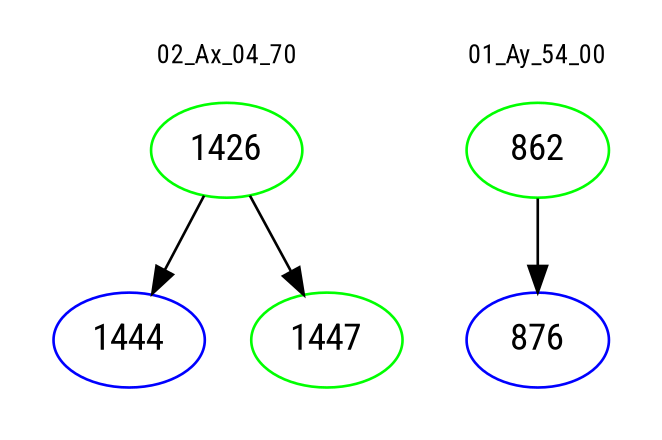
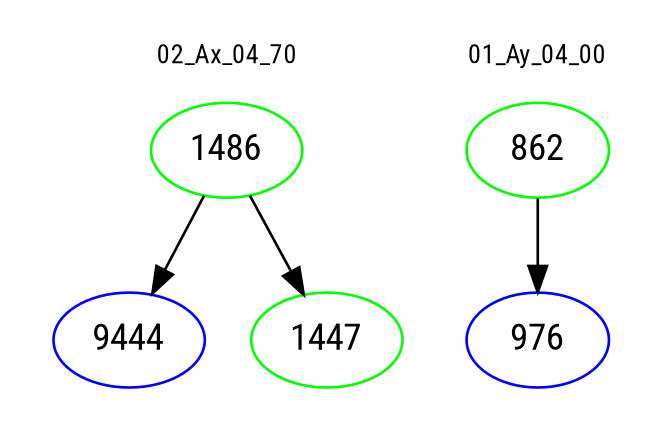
cluster "01_Ay_54_00": label "01_Ay_54_00" -> "01_Ay_04_00"
node "1426": label "1426" -> "1486"
node "1444": label "1444" -> "9444"
node "876": label "876" -> "976"
